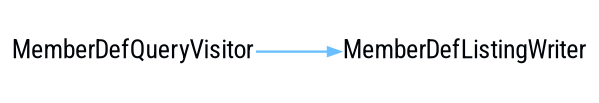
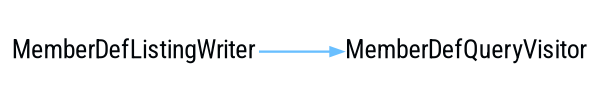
edge "MemberDefQueryVisitor" -> "MemberDefListingWriter": reversed
